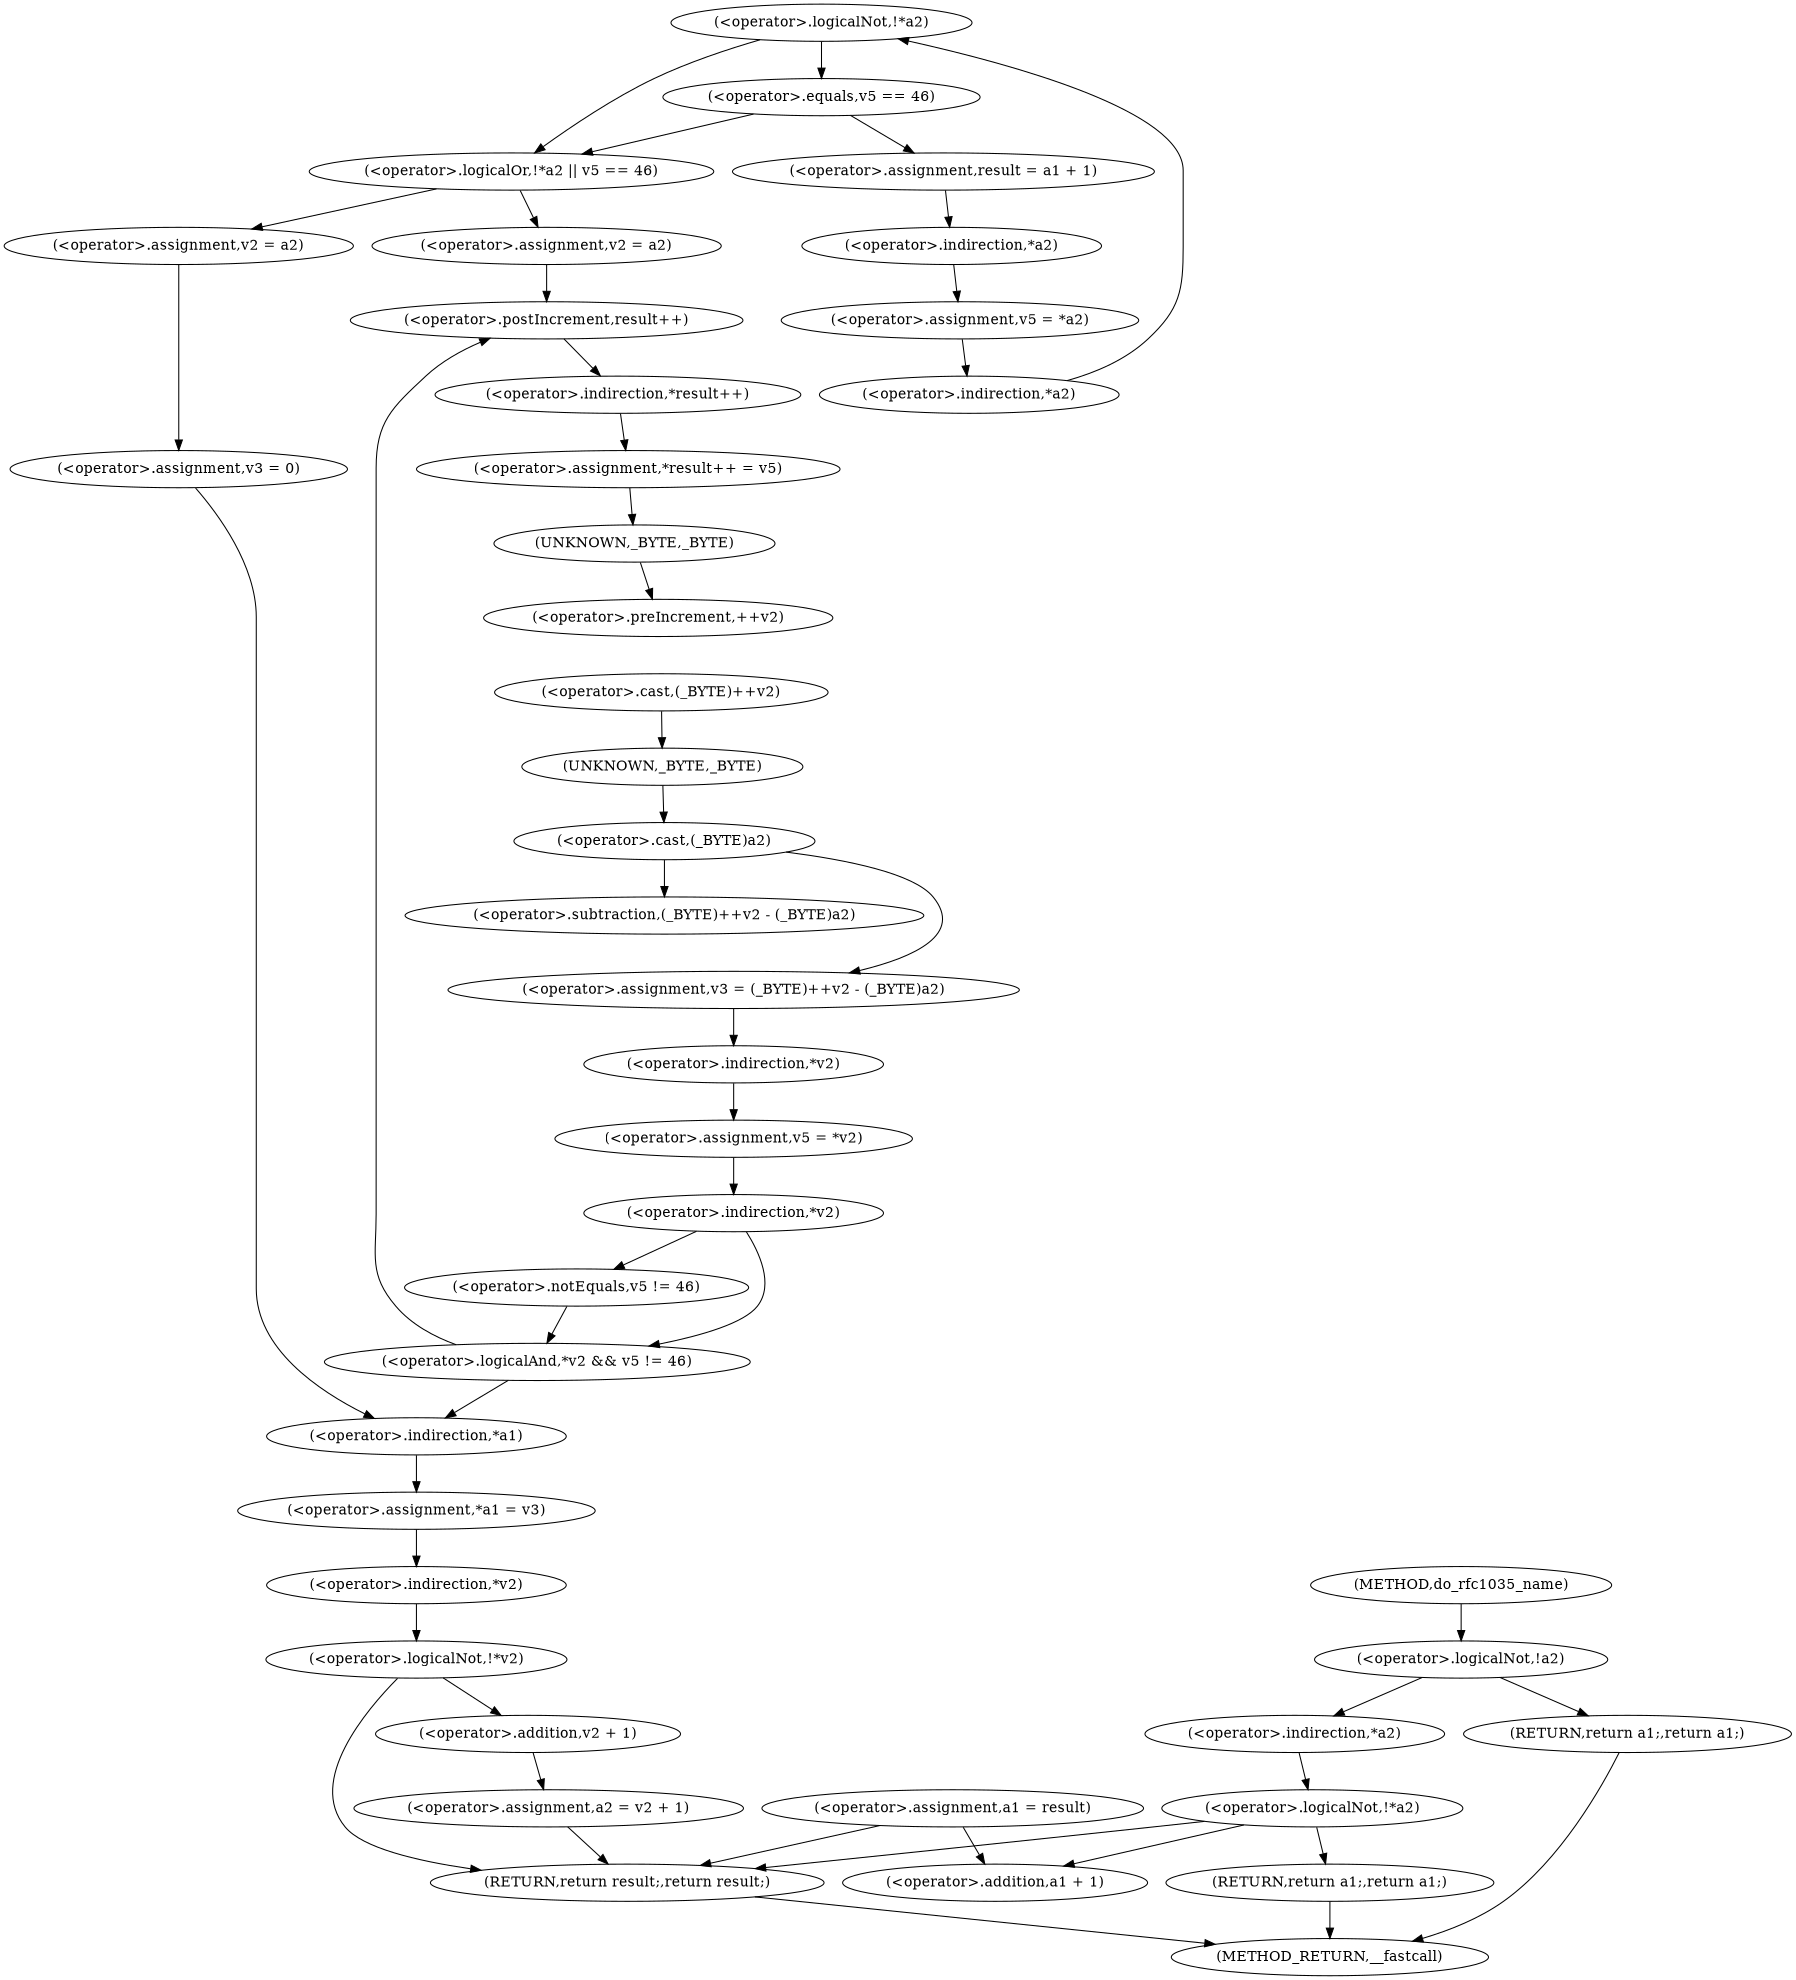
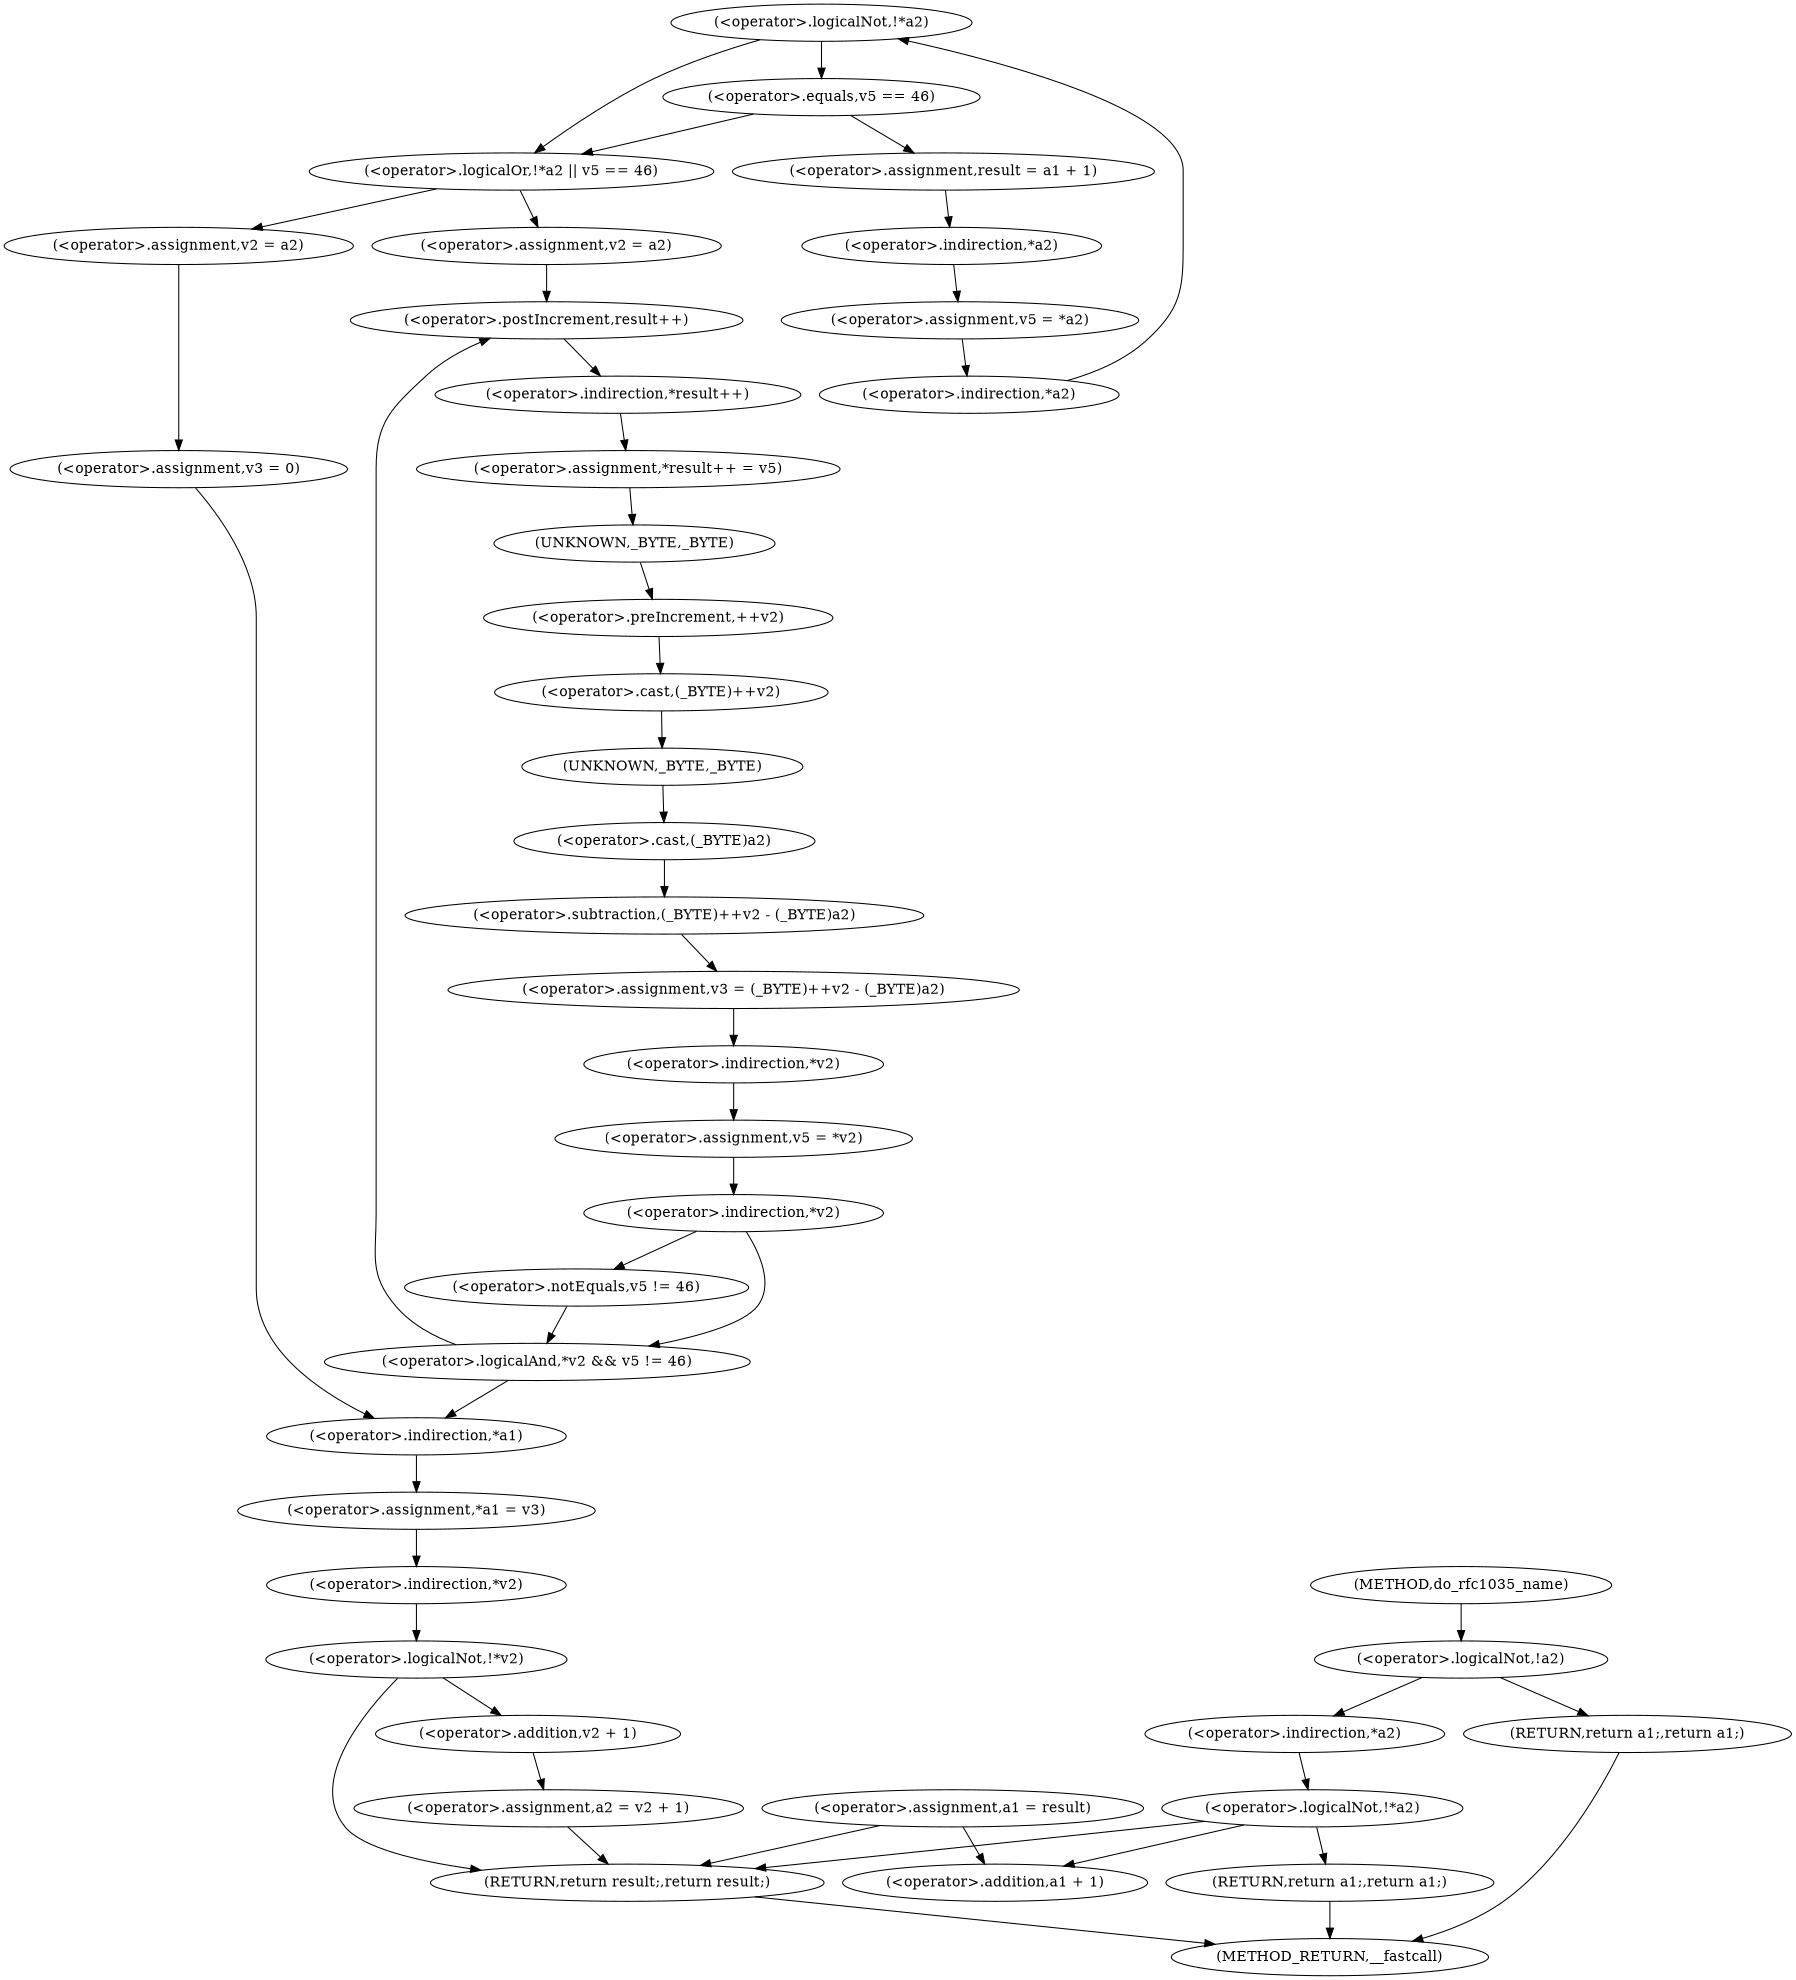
edge "(<operator>.preIncrement,++v2)" -> "(<operator>.cast,(_BYTE)++v2)": added
edge "(<operator>.cast,(_BYTE)a2)" -> "(<operator>.assignment,v3 = (_BYTE)++v2 - (_BYTE)a2)": now "(<operator>.subtraction,(_BYTE)++v2 - (_BYTE)a2)" -> "(<operator>.assignment,v3 = (_BYTE)++v2 - (_BYTE)a2)"
